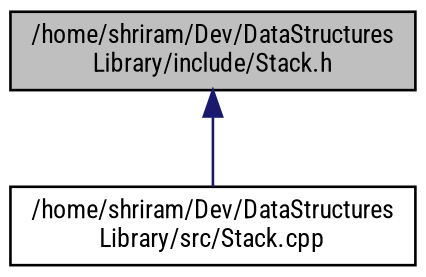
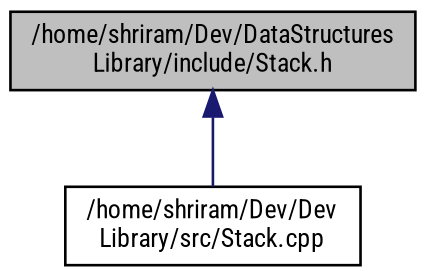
node "/home/shriram/Dev/DataStructures Library/src/Stack.cpp": label "/home/shriram/Dev/DataStructures Library/src/Stack.cpp" -> "/home/shriram/Dev/Dev Library/src/Stack.cpp"
